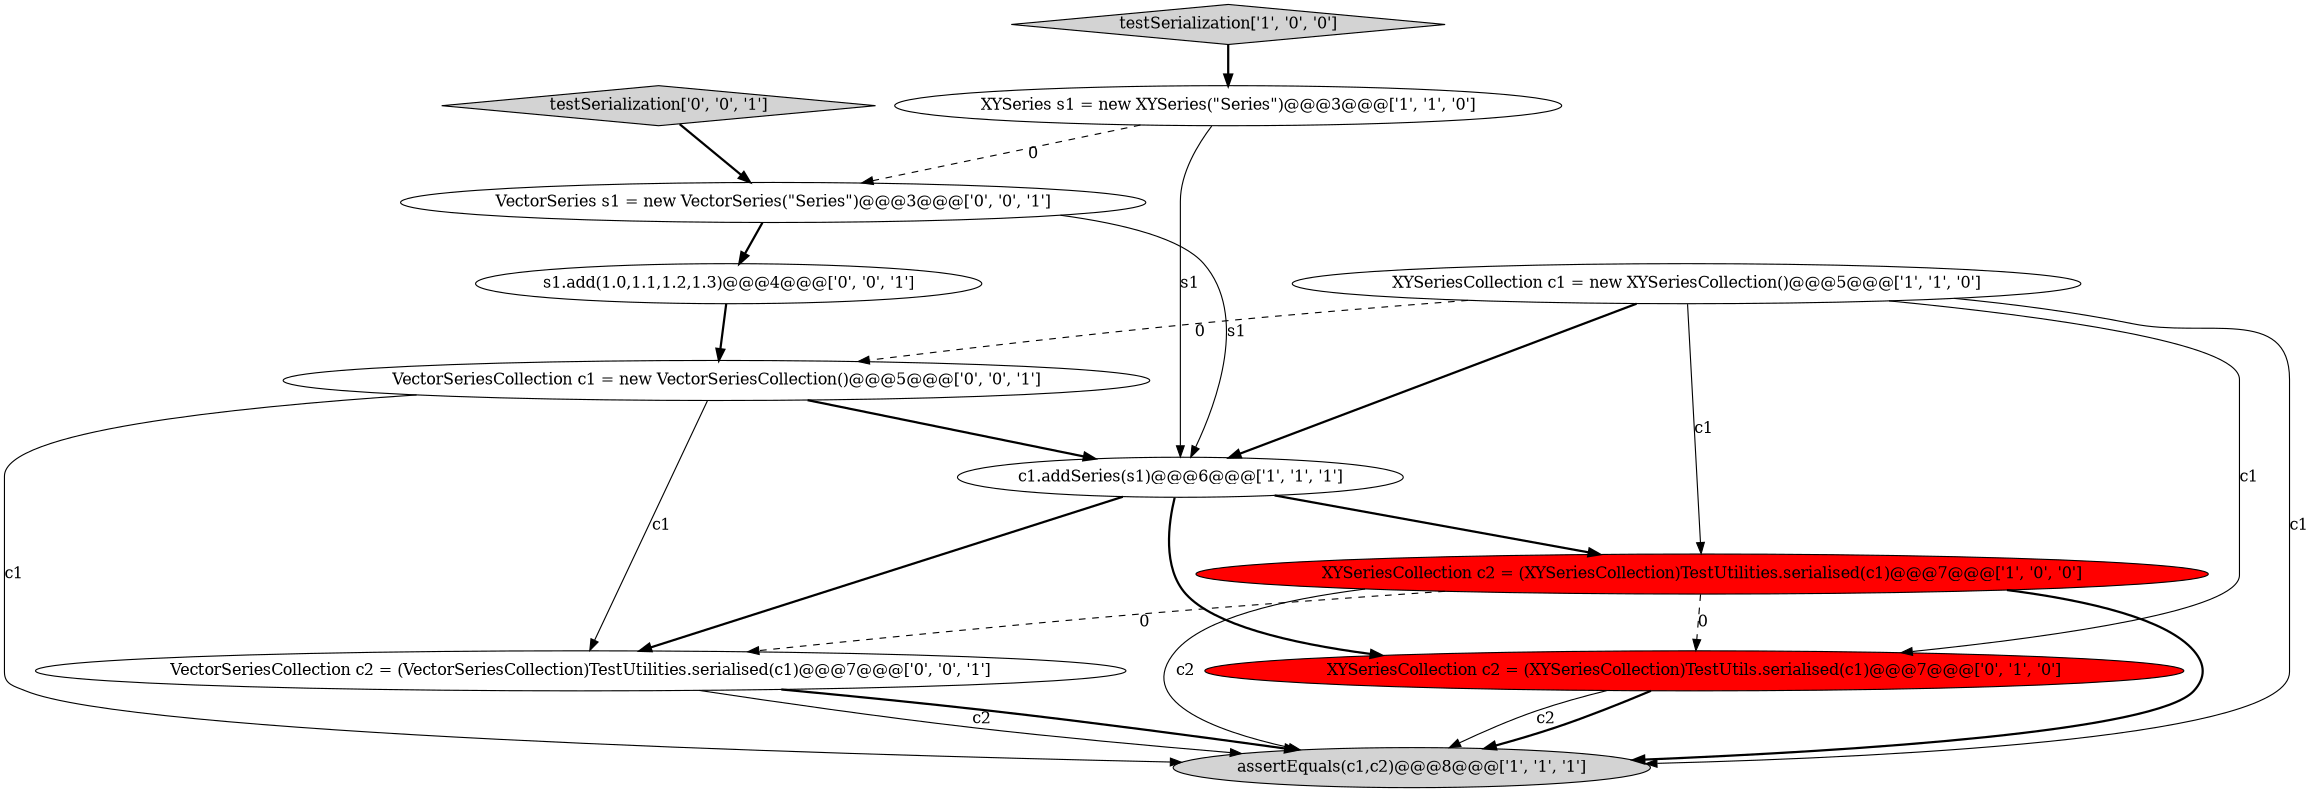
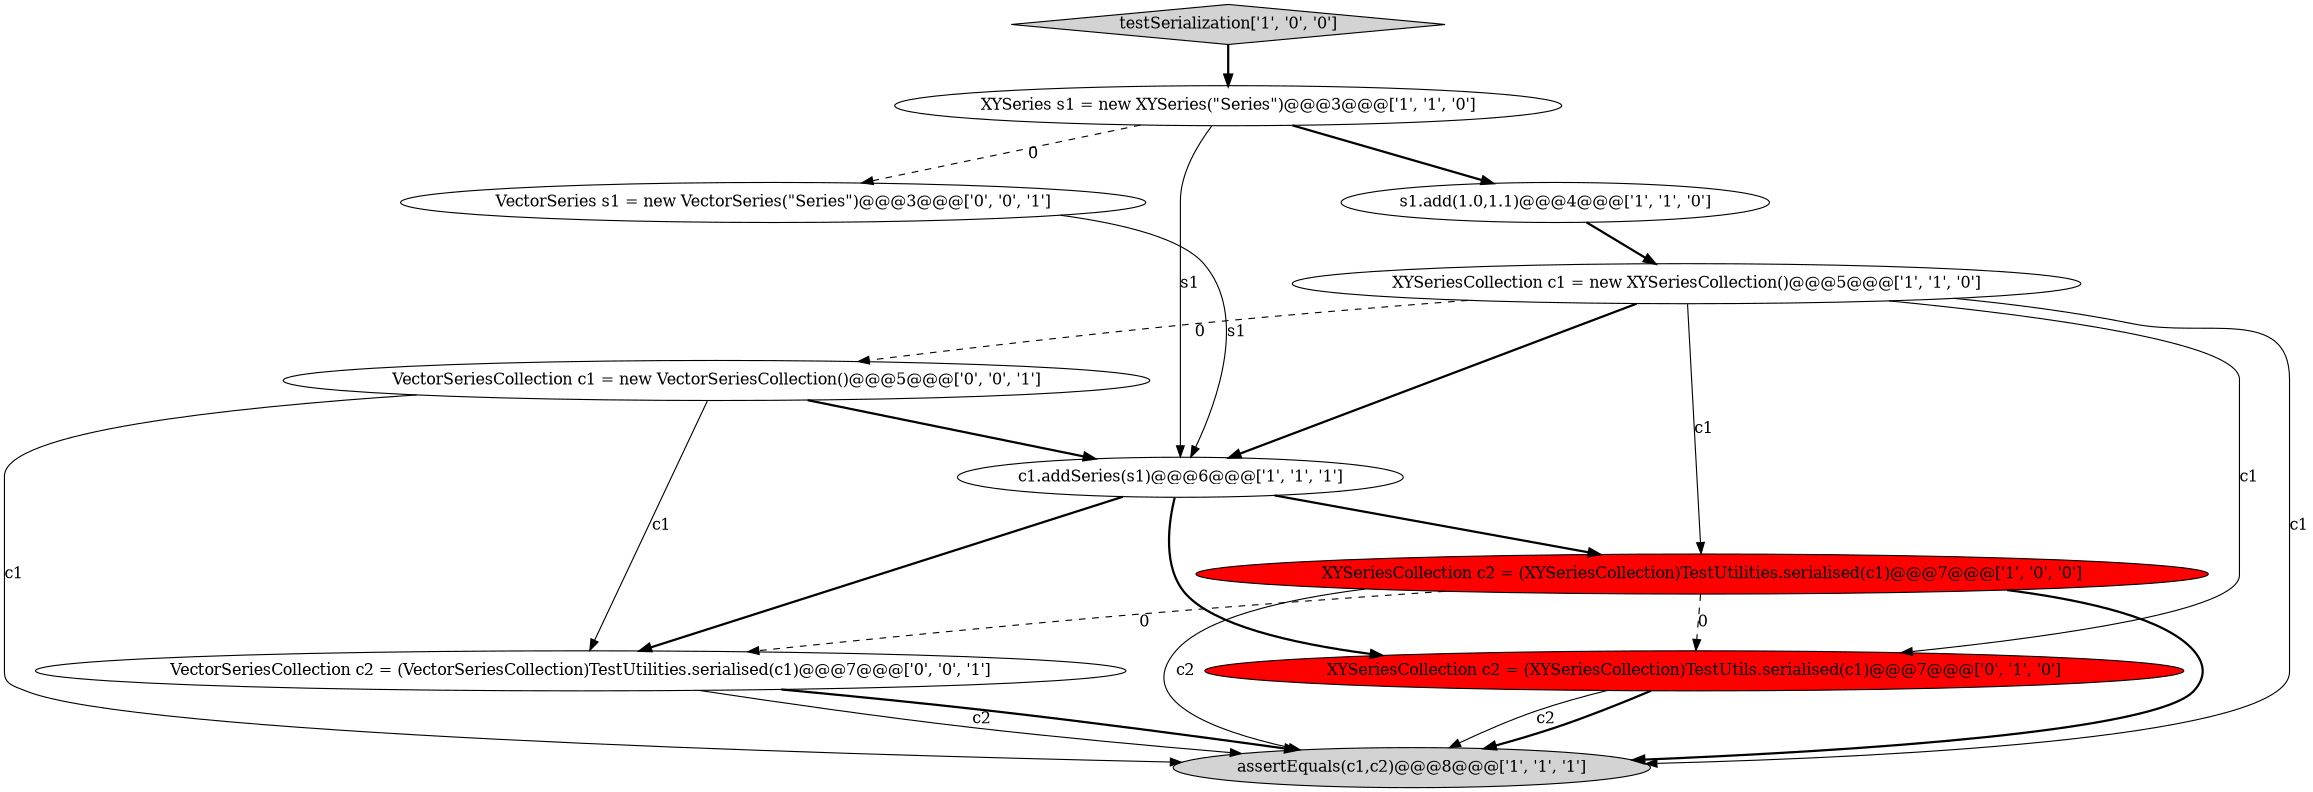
node "testSerialization['0', '0', '1']": removed
node "s1.add(1.0,1.1)@@@4@@@['1', '1', '0']": added
node "s1.add(1.0,1.1,1.2,1.3)@@@4@@@['0', '0', '1']": removed
